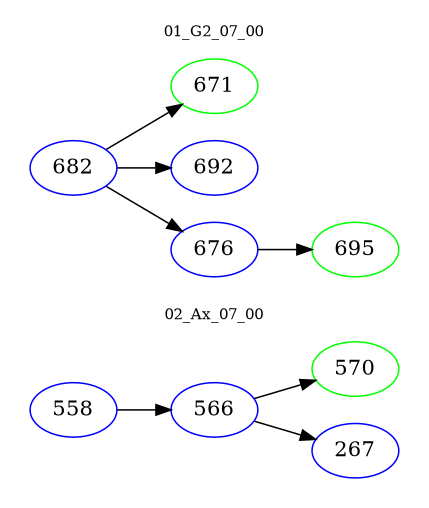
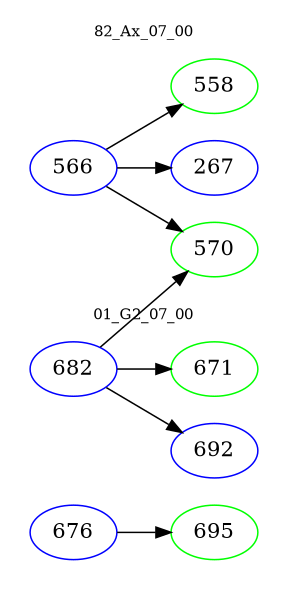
edge "682" -> "676": now "682" -> "570"
cluster "02_Ax_07_00": label "02_Ax_07_00" -> "82_Ax_07_00"
node "558": color blue -> green
edge "558" -> "566": reversed
